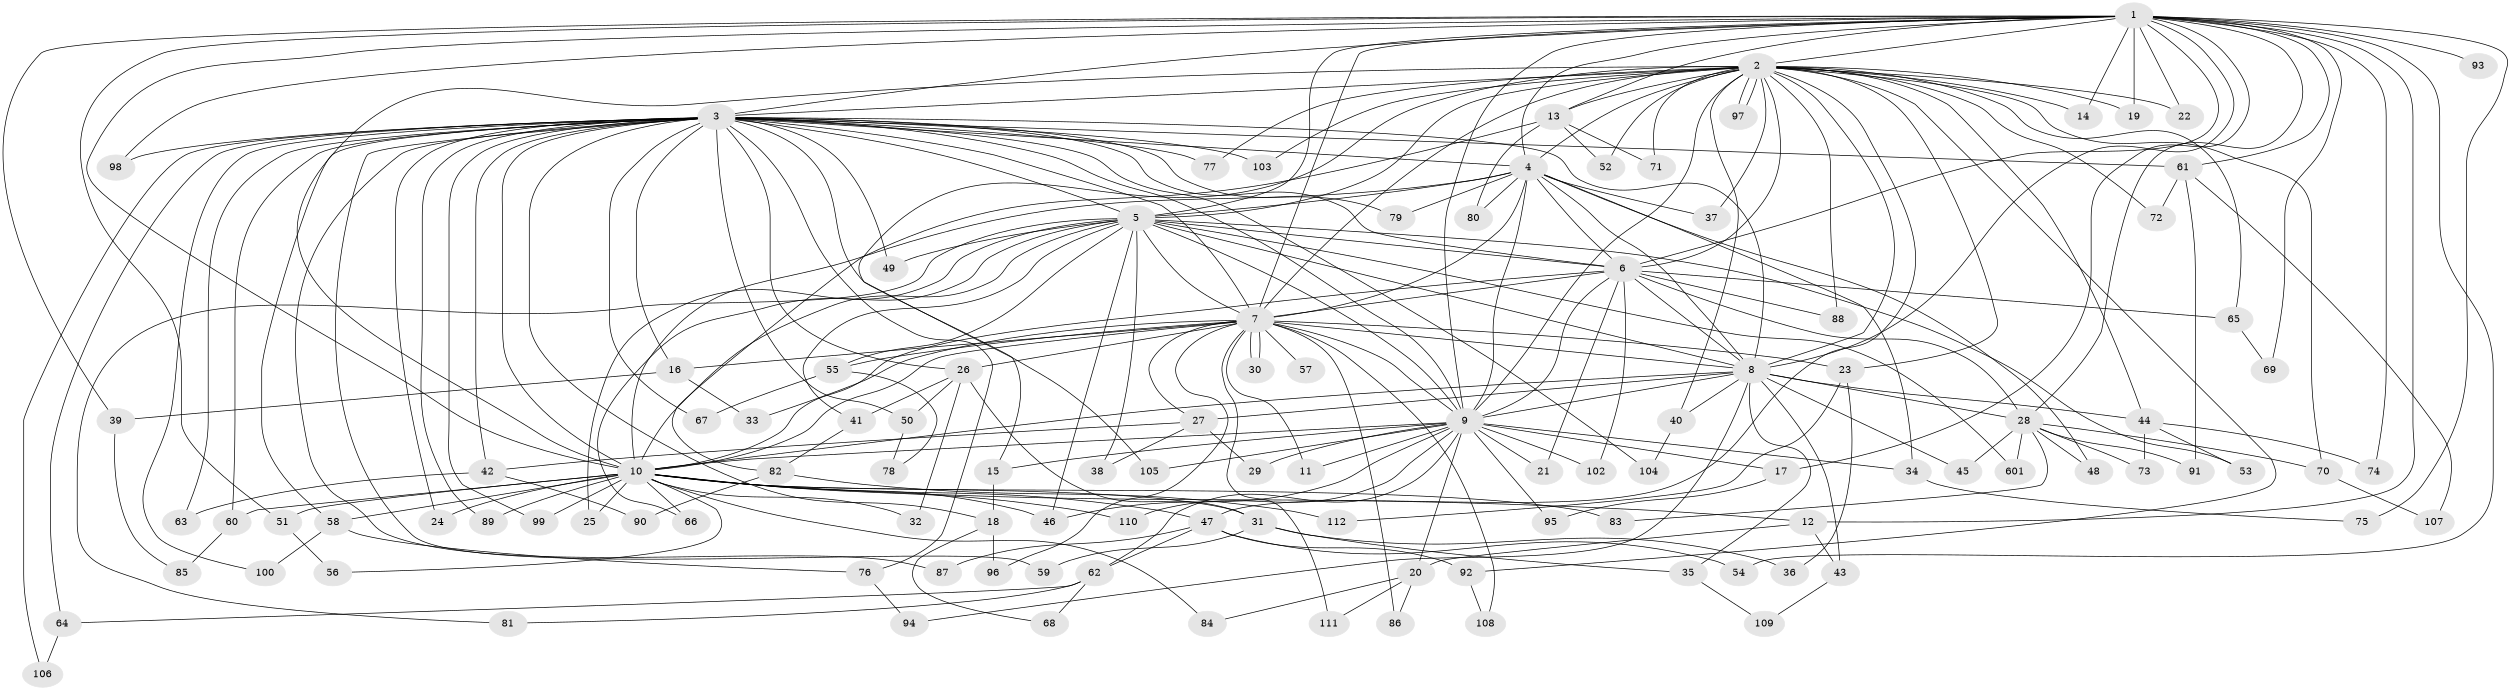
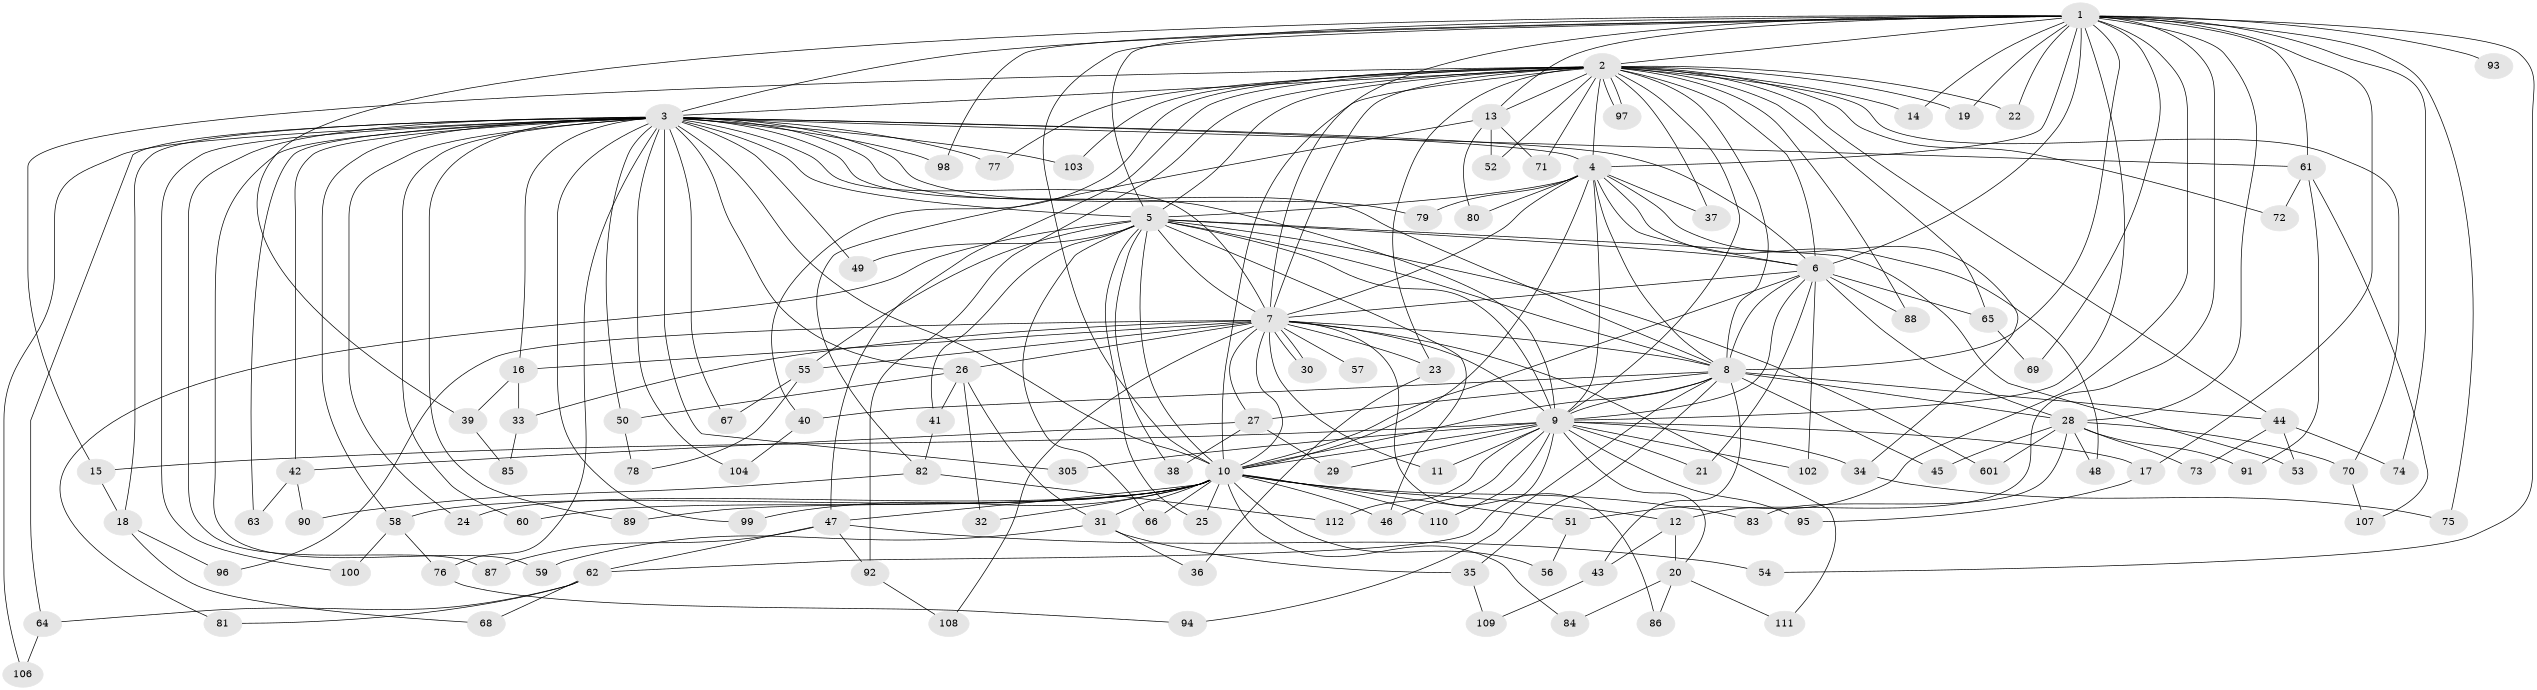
node "105": label "105" -> "305"
edge "23" -- "112": now "9" -- "112"
edge "60" -- "85": now "33" -- "85"
